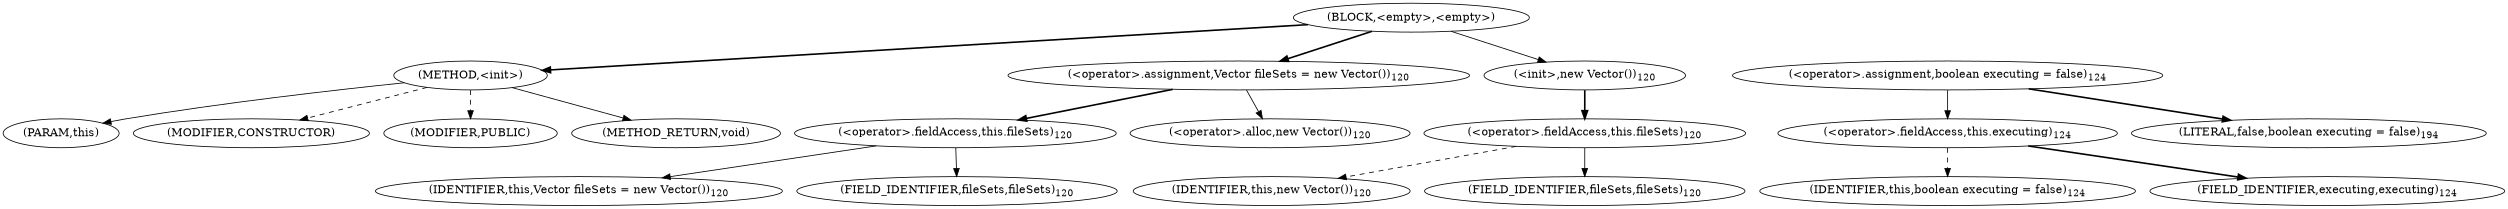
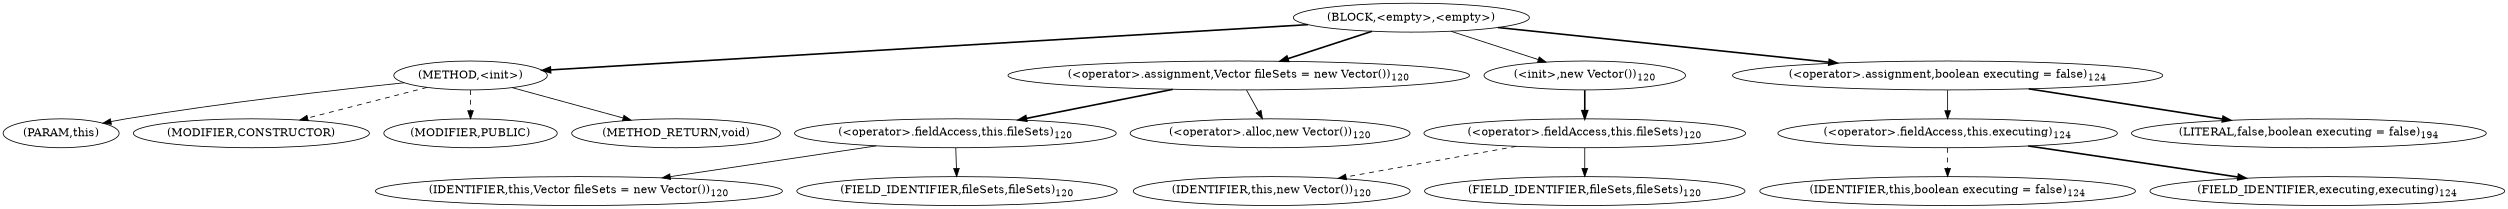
edge "(BLOCK,<empty>,<empty>)" -> "(<operator>.assignment,boolean executing = false)": added
